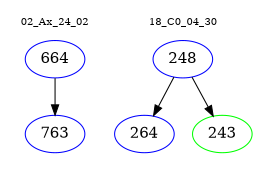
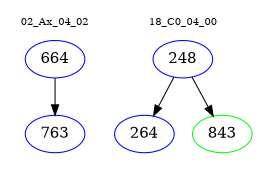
cluster "02_Ax_24_02": label "02_Ax_24_02" -> "02_Ax_04_02"
cluster "18_C0_04_30": label "18_C0_04_30" -> "18_C0_04_00"
node "243": label "243" -> "843"
